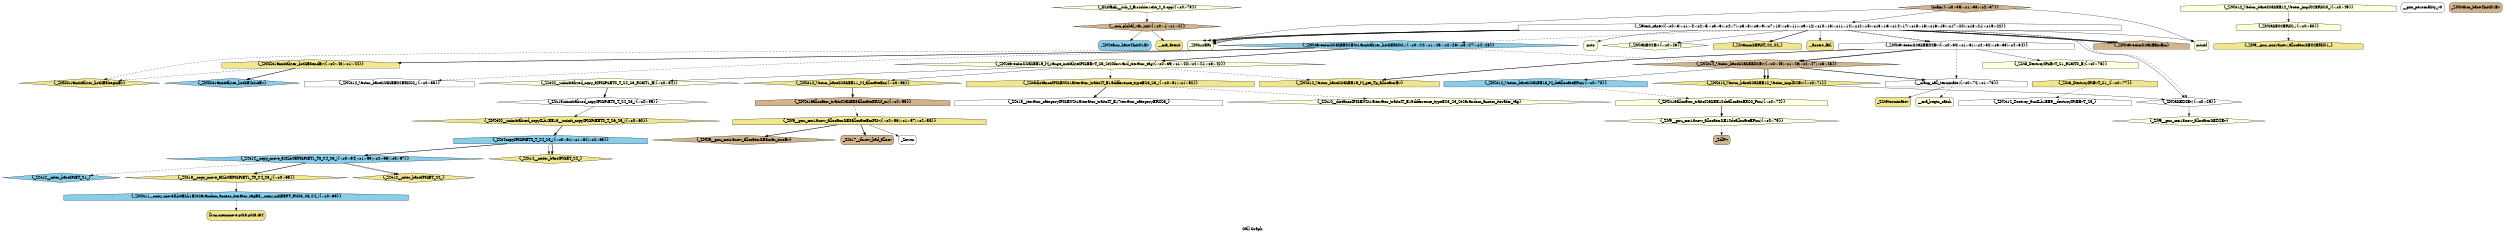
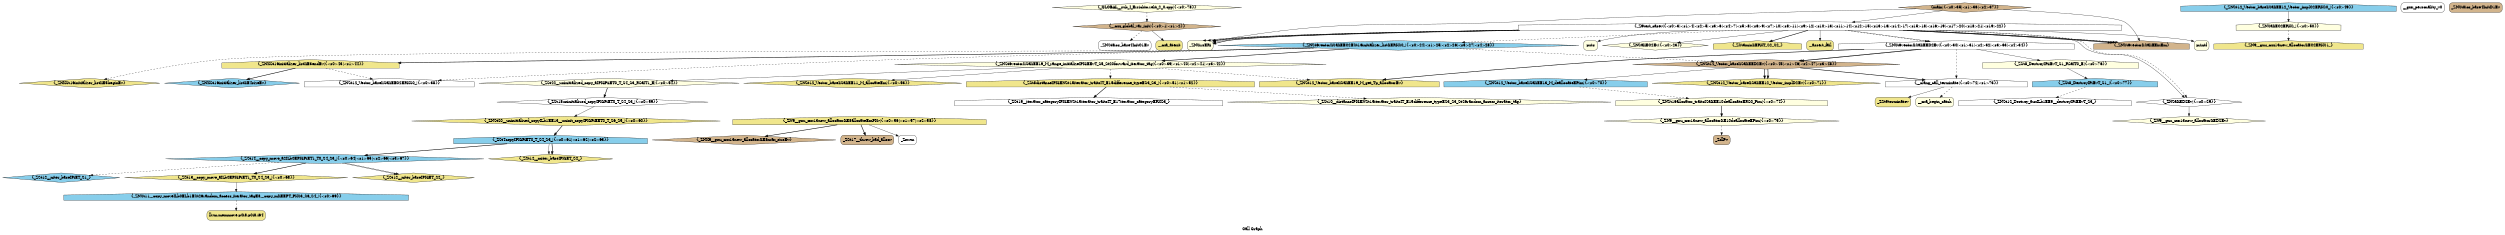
node "{_ZNSt12_Vector_baseIiSaIiEE12_Vector_implC2ERKS0_|{<s0>49}}": fillcolor lightyellow -> skyblue
edge "{main|{<s0>35|<s1>36|<s2>37}}" -> "printf": now "{main|{<s0>35|<s1>36|<s2>37}}" -> "{_ZNSt6vectorIiSaIiEEixEm}"
edge "{__cxx_global_var_init|{<s0>1|<s1>2}}" -> "_ZNSt8ios_base4InitC1Ev": style solid -> dashed
node "_ZNSt8ios_base4InitC1Ev": fillcolor skyblue -> white
edge "{_ZSt8_DestroyIPiiEvT_S1_RSaIT0_E|{<s0>76}}" -> "{_ZSt8_DestroyIPiEvT_S1_|{<s0>77}}": added
edge "{_ZNKSt16initializer_listIiE3endEv|{<s0>43|<s1>44}}" -> "{_ZNKSt16initializer_listIiE5beginEv}": now "{_ZNKSt16initializer_listIiE3endEv|{<s0>43|<s1>44}}" -> "{_ZNSt12_Vector_baseIiSaIiEEC2ERKS0_|{<s0>38}}"
node "{_ZSt8_DestroyIPiEvT_S1_|{<s0>77}}": fillcolor khaki -> skyblue
edge "{_ZNSt12_Vector_baseIiSaIiEE12_Vector_implD2Ev|{<s0>71}}" -> "{_ZNSaIiED2Ev|{<s0>29}}": removed
node "{_ZNSt16allocator_traitsISaIiEE8allocateERS0_m|{<s0>55}}": removed
